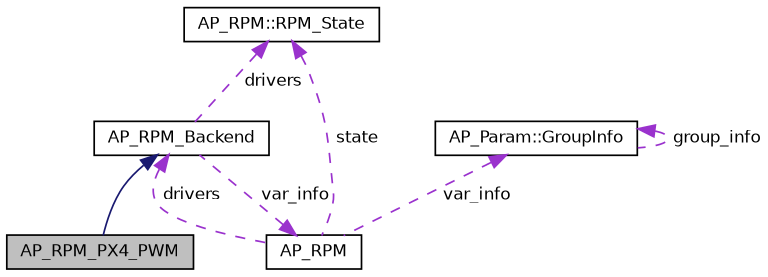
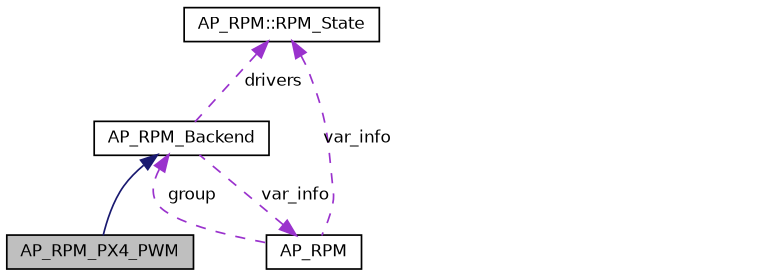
edge "AP_RPM" -> "AP_RPM::RPM_State": label " state" -> " var_info"
node "AP_Param::GroupInfo": removed
edge "AP_RPM" -> "AP_RPM_Backend": label " drivers" -> " group"
